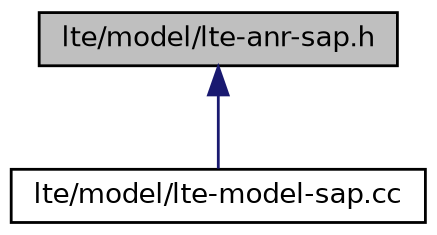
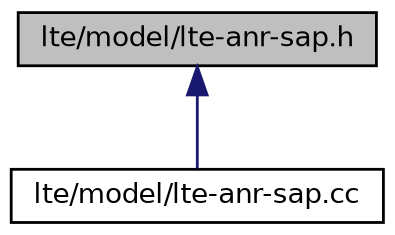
node "lte/model/lte-model-sap.cc": label "lte/model/lte-model-sap.cc" -> "lte/model/lte-anr-sap.cc"
